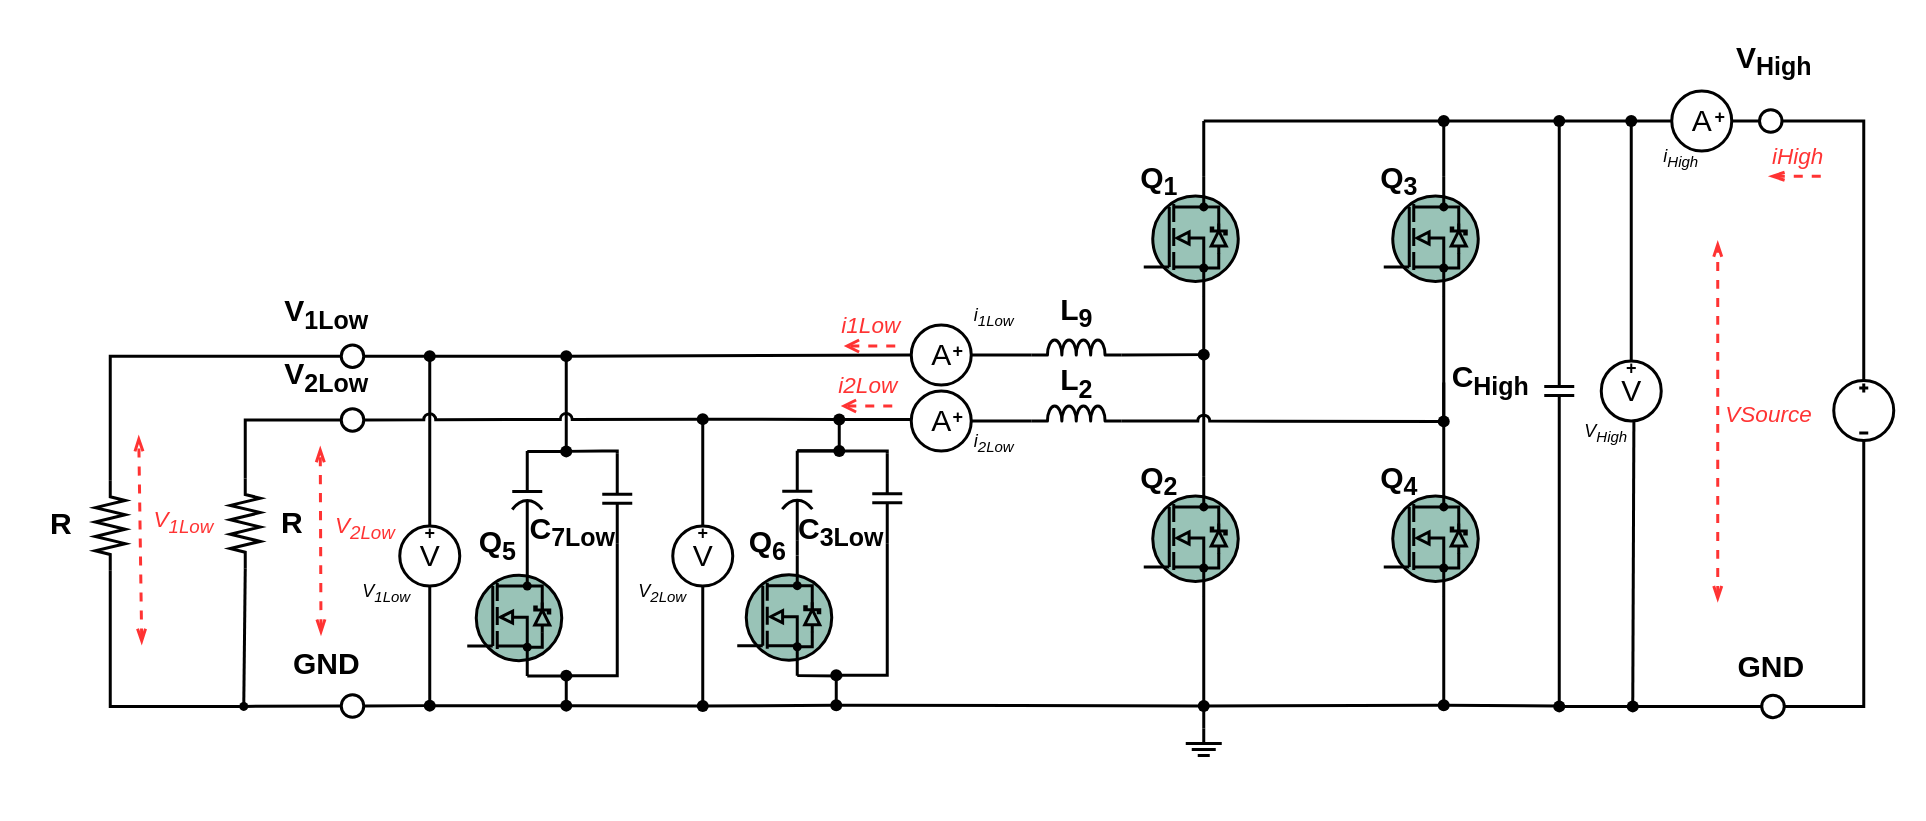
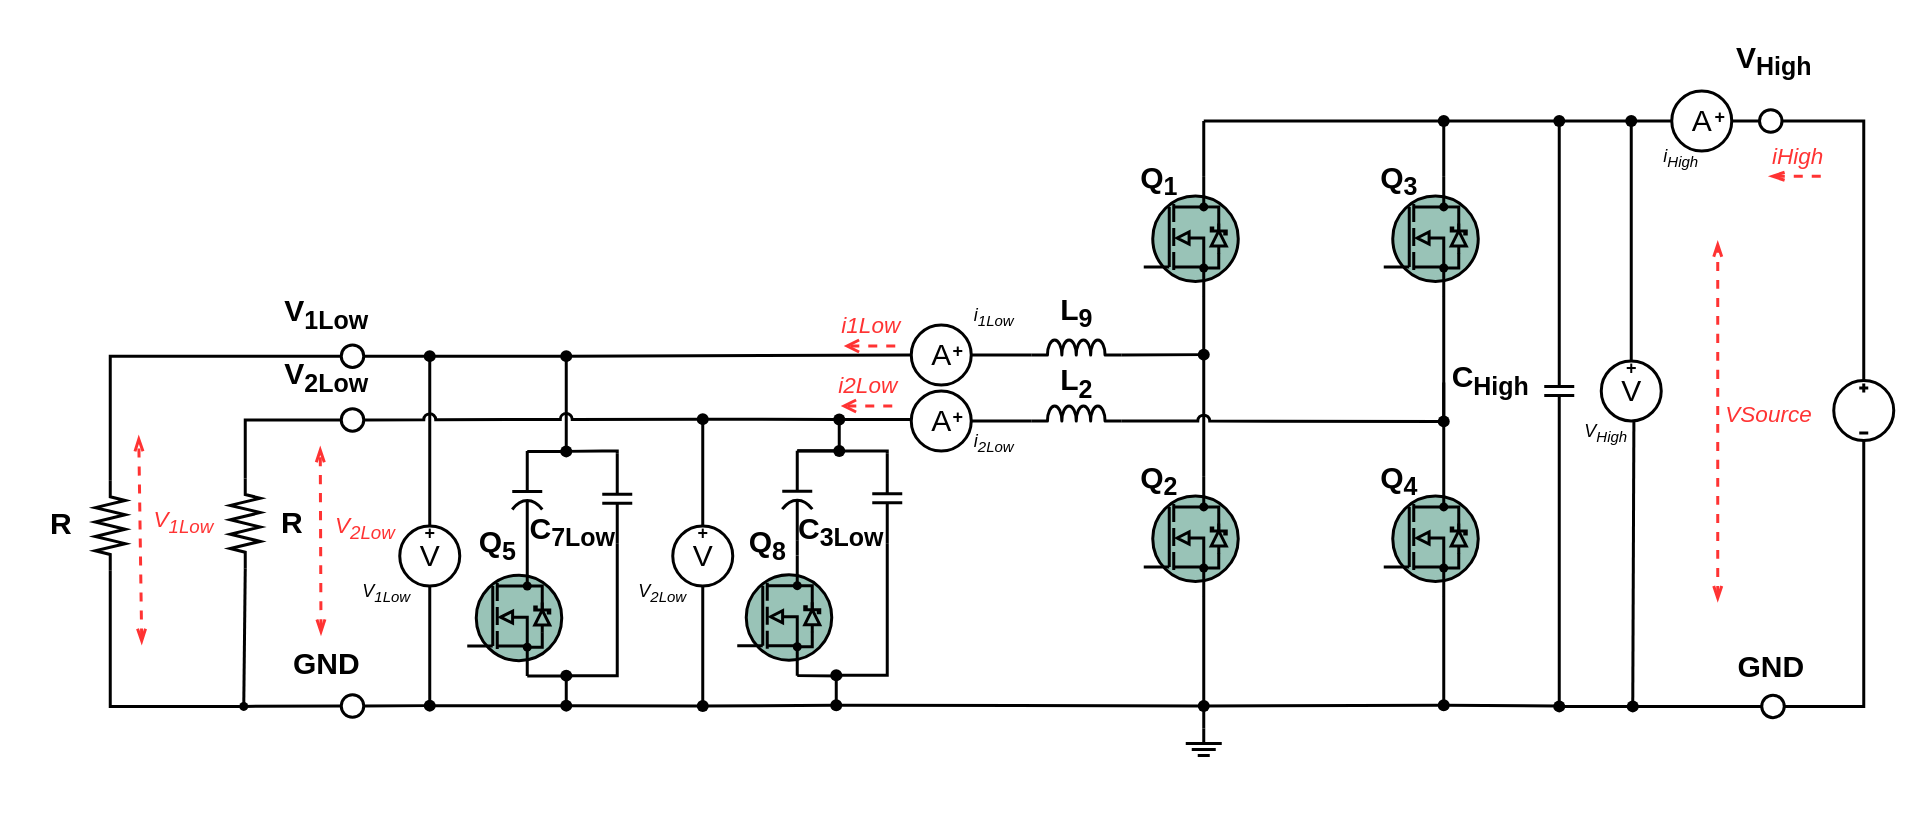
node "Q6": label "Q6" -> "Q8"
